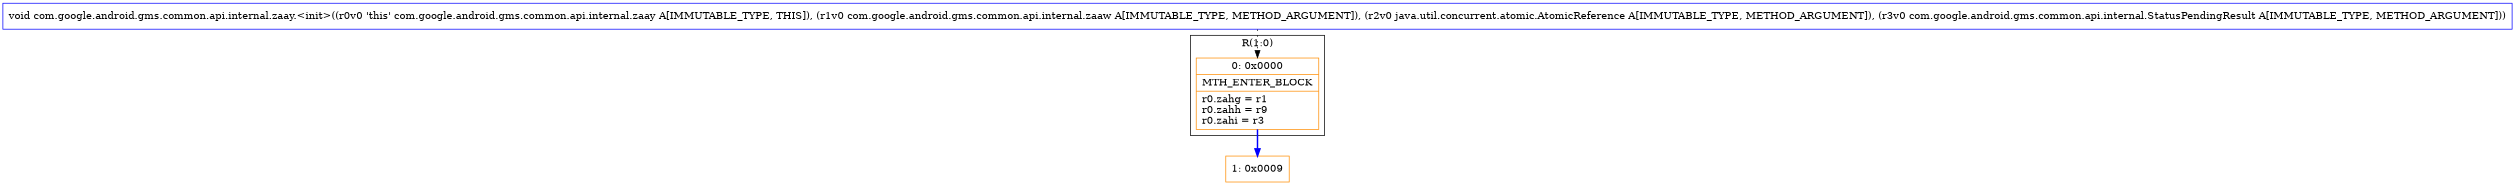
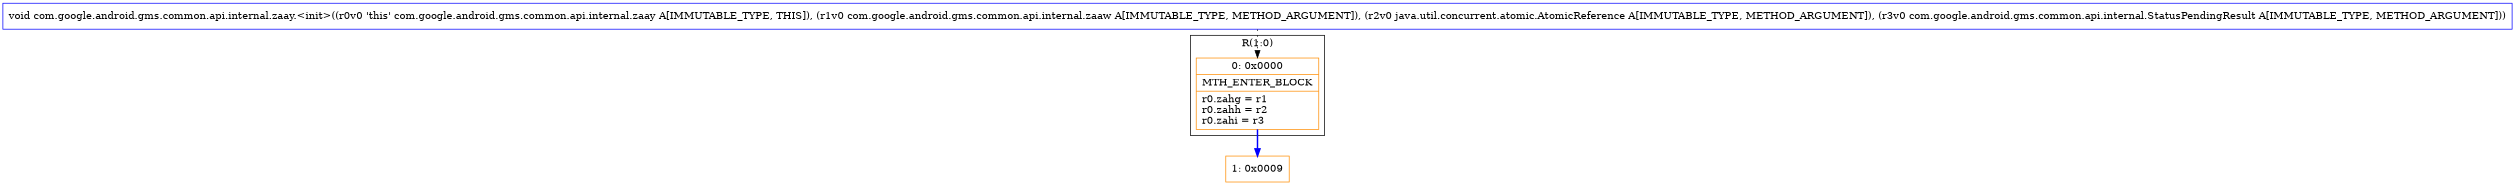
node "0: 0x0000": text "r0.zahh = r9" -> "r0.zahh = r2"
